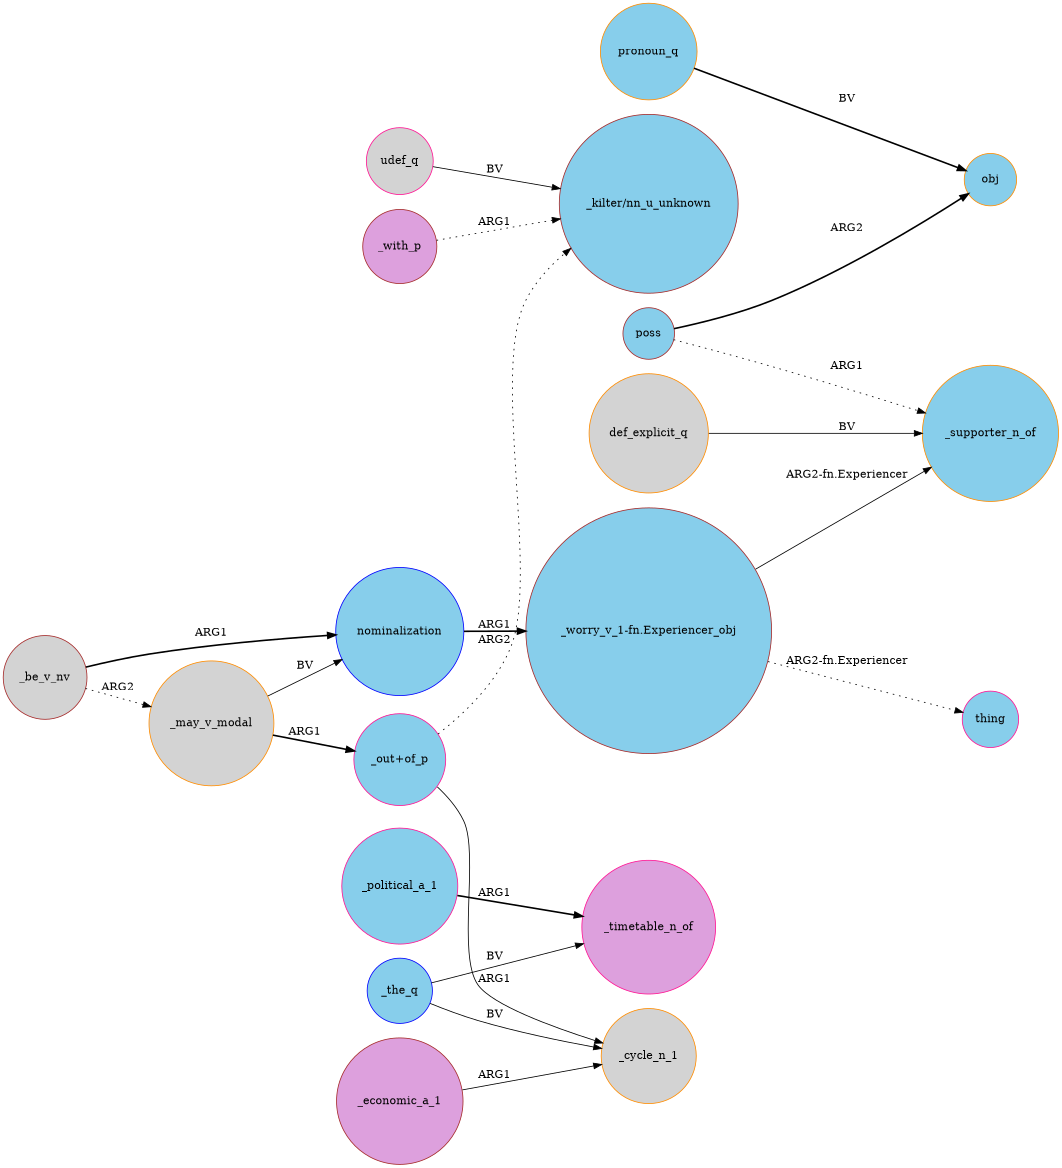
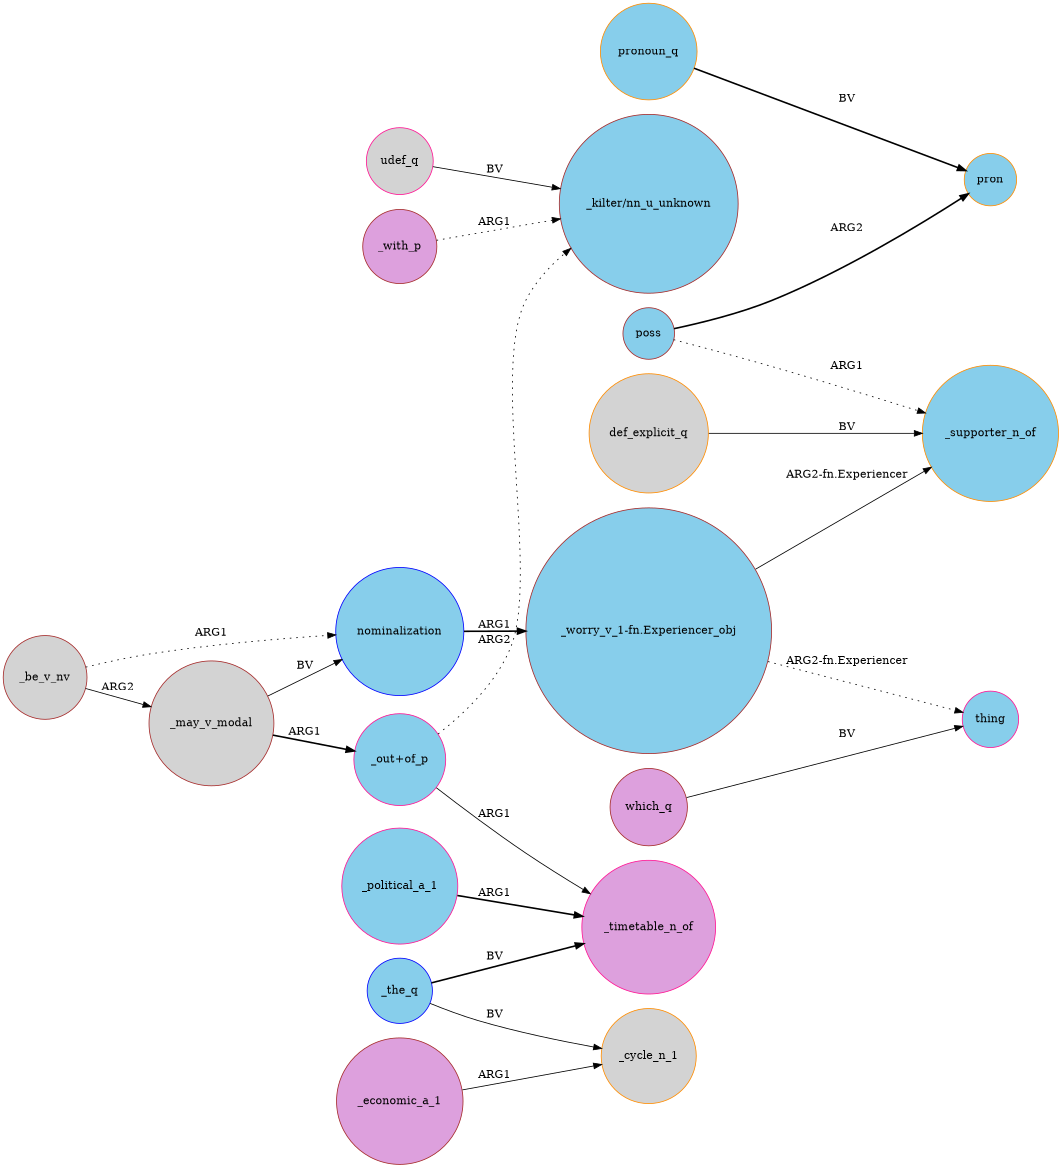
node "obj": label "obj" -> "pron"
edge "_be_v_nv" -> "nominalization": style bold -> dotted
edge "_be_v_nv" -> "_may_v_modal": style dotted -> solid
node "_may_v_modal": color darkorange -> brown
node "which_q": added
edge "_out+of_p" -> "_cycle_n_1": now "_out+of_p" -> "_timetable_n_of"
edge "_the_q" -> "_timetable_n_of": style solid -> bold
